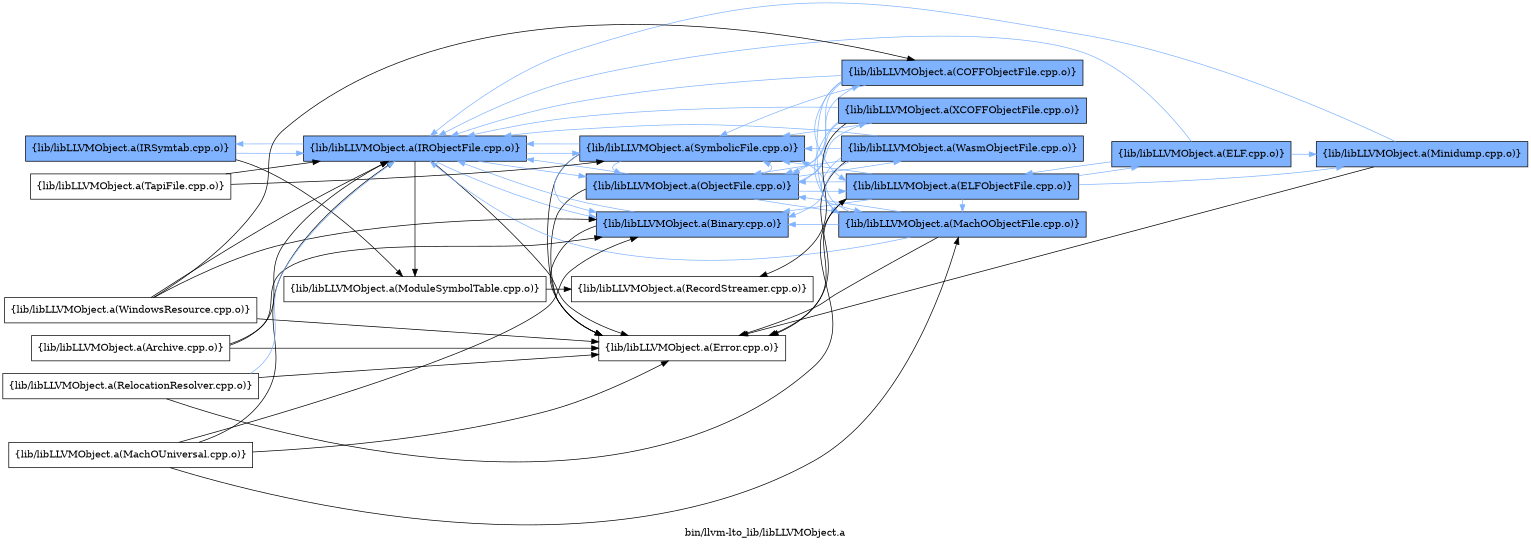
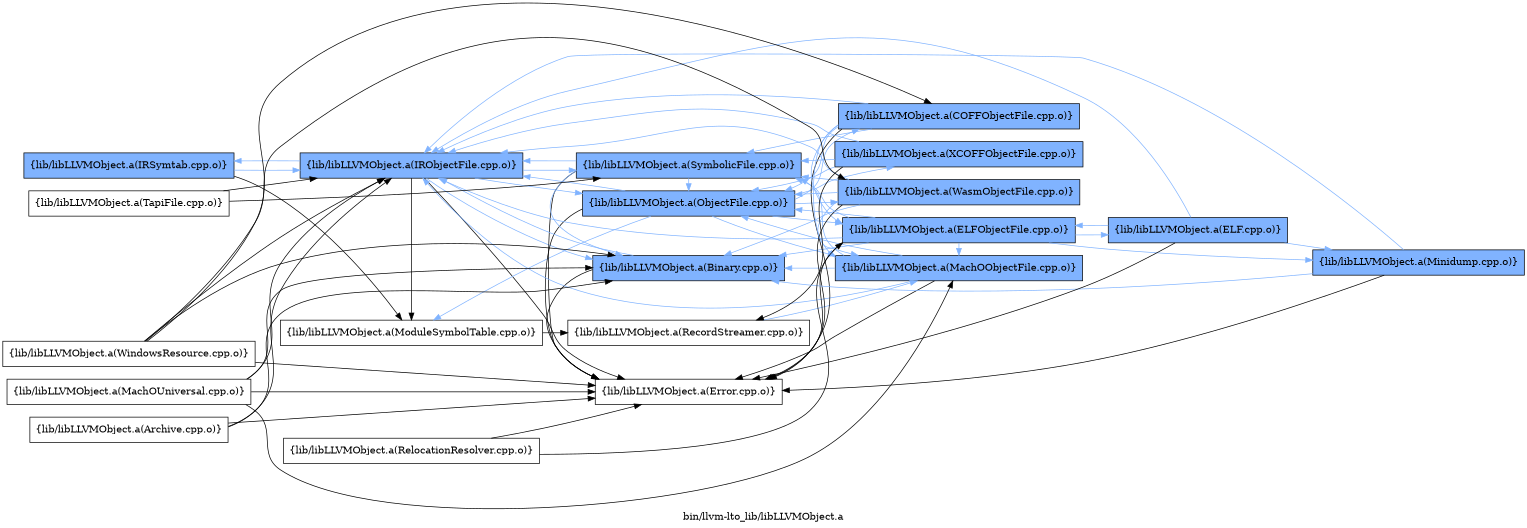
edge "{lib/libLLVMObject.a(WindowsResource.cpp.o)}" -> "{lib/libLLVMObject.a(WasmObjectFile.cpp.o)}": added
edge "{lib/libLLVMObject.a(XCOFFObjectFile.cpp.o)}" -> "{lib/libLLVMObject.a(MachOObjectFile.cpp.o)}": now "{lib/libLLVMObject.a(RecordStreamer.cpp.o)}" -> "{lib/libLLVMObject.a(MachOObjectFile.cpp.o)}"
edge "{lib/libLLVMObject.a(ObjectFile.cpp.o)}" -> "{lib/libLLVMObject.a(SymbolicFile.cpp.o)}": now "{lib/libLLVMObject.a(ObjectFile.cpp.o)}" -> "{lib/libLLVMObject.a(ModuleSymbolTable.cpp.o)}"
edge "{lib/libLLVMObject.a(RelocationResolver.cpp.o)}" -> "{lib/libLLVMObject.a(IRObjectFile.cpp.o)}": now "{lib/libLLVMObject.a(ELFObjectFile.cpp.o)}" -> "{lib/libLLVMObject.a(IRObjectFile.cpp.o)}"
edge "{lib/libLLVMObject.a(COFFObjectFile.cpp.o)}" -> "{lib/libLLVMObject.a(Error.cpp.o)}": added
edge "{lib/libLLVMObject.a(Minidump.cpp.o)}" -> "{lib/libLLVMObject.a(Binary.cpp.o)}": added
edge "{lib/libLLVMObject.a(ELF.cpp.o)}" -> "{lib/libLLVMObject.a(Error.cpp.o)}": added
